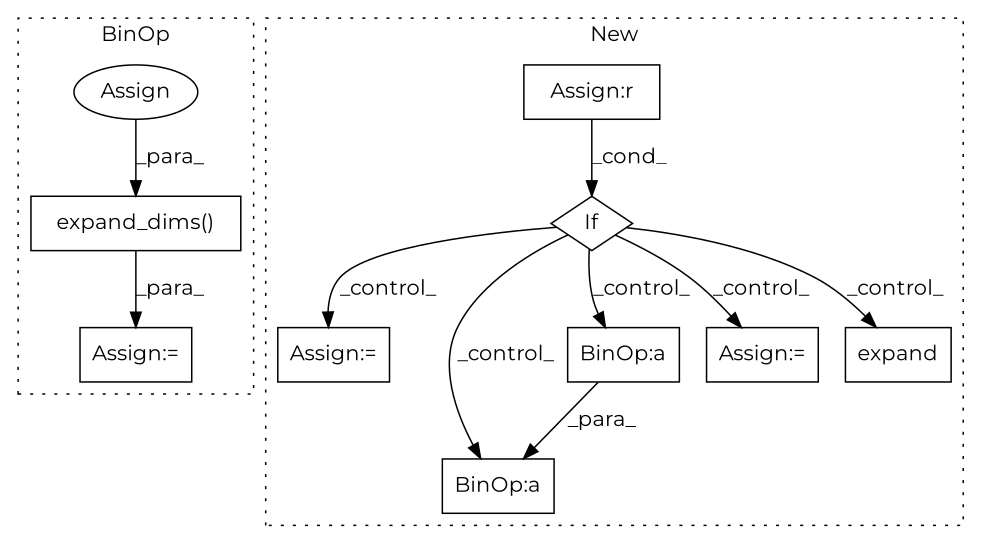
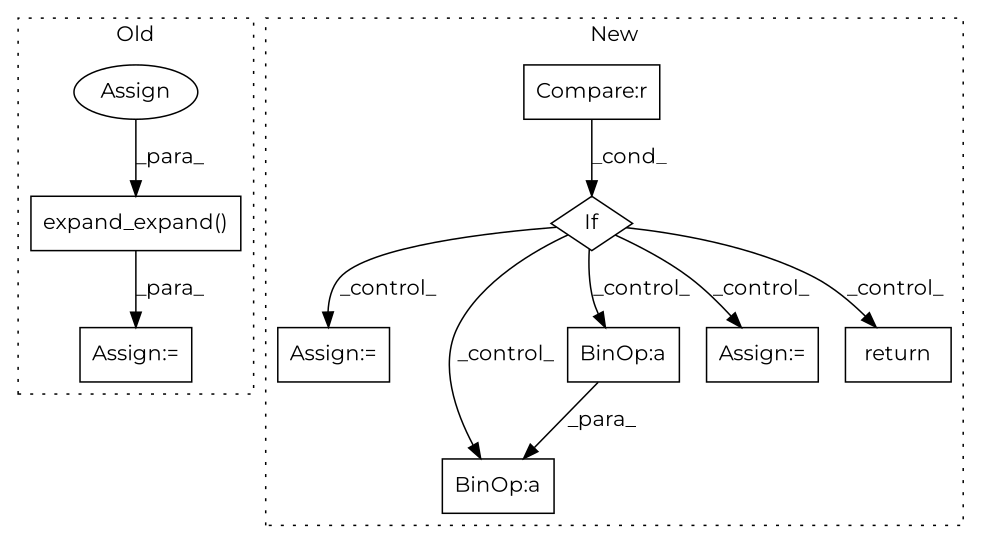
cluster "BinOp": label "BinOp" -> "Old"
node "Assign:r": label "Assign:r" -> "Compare:r"
node "expand_dims()": label "expand_dims()" -> "expand_expand()"
node "expand": label "expand" -> "return"
